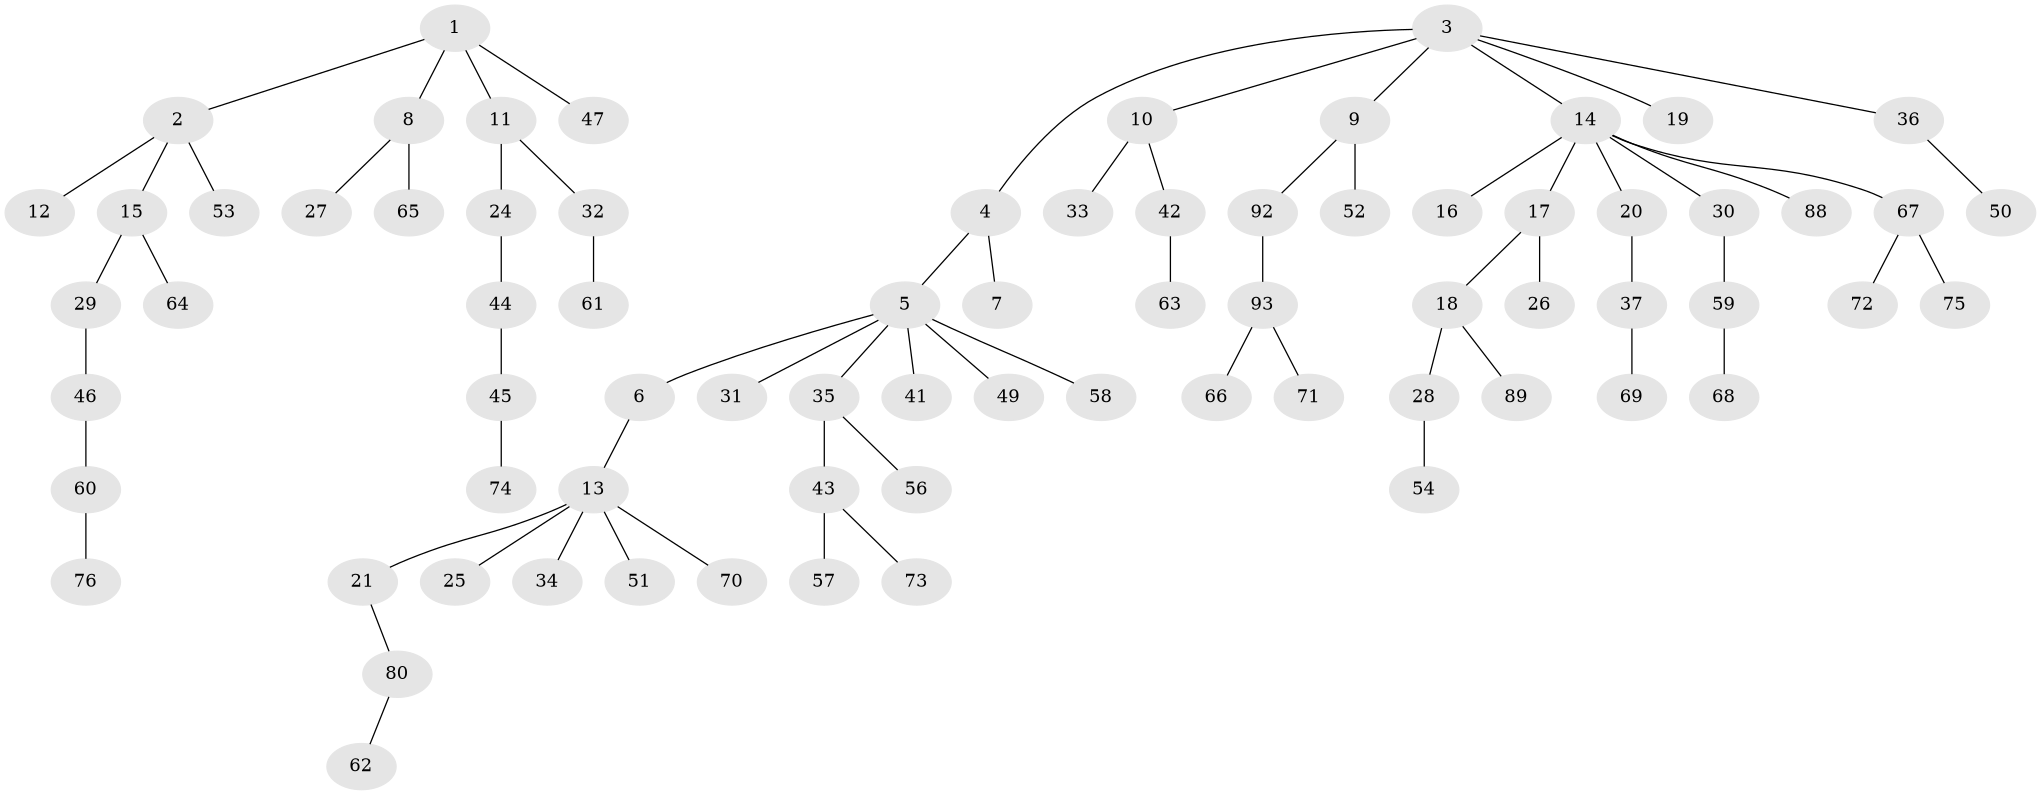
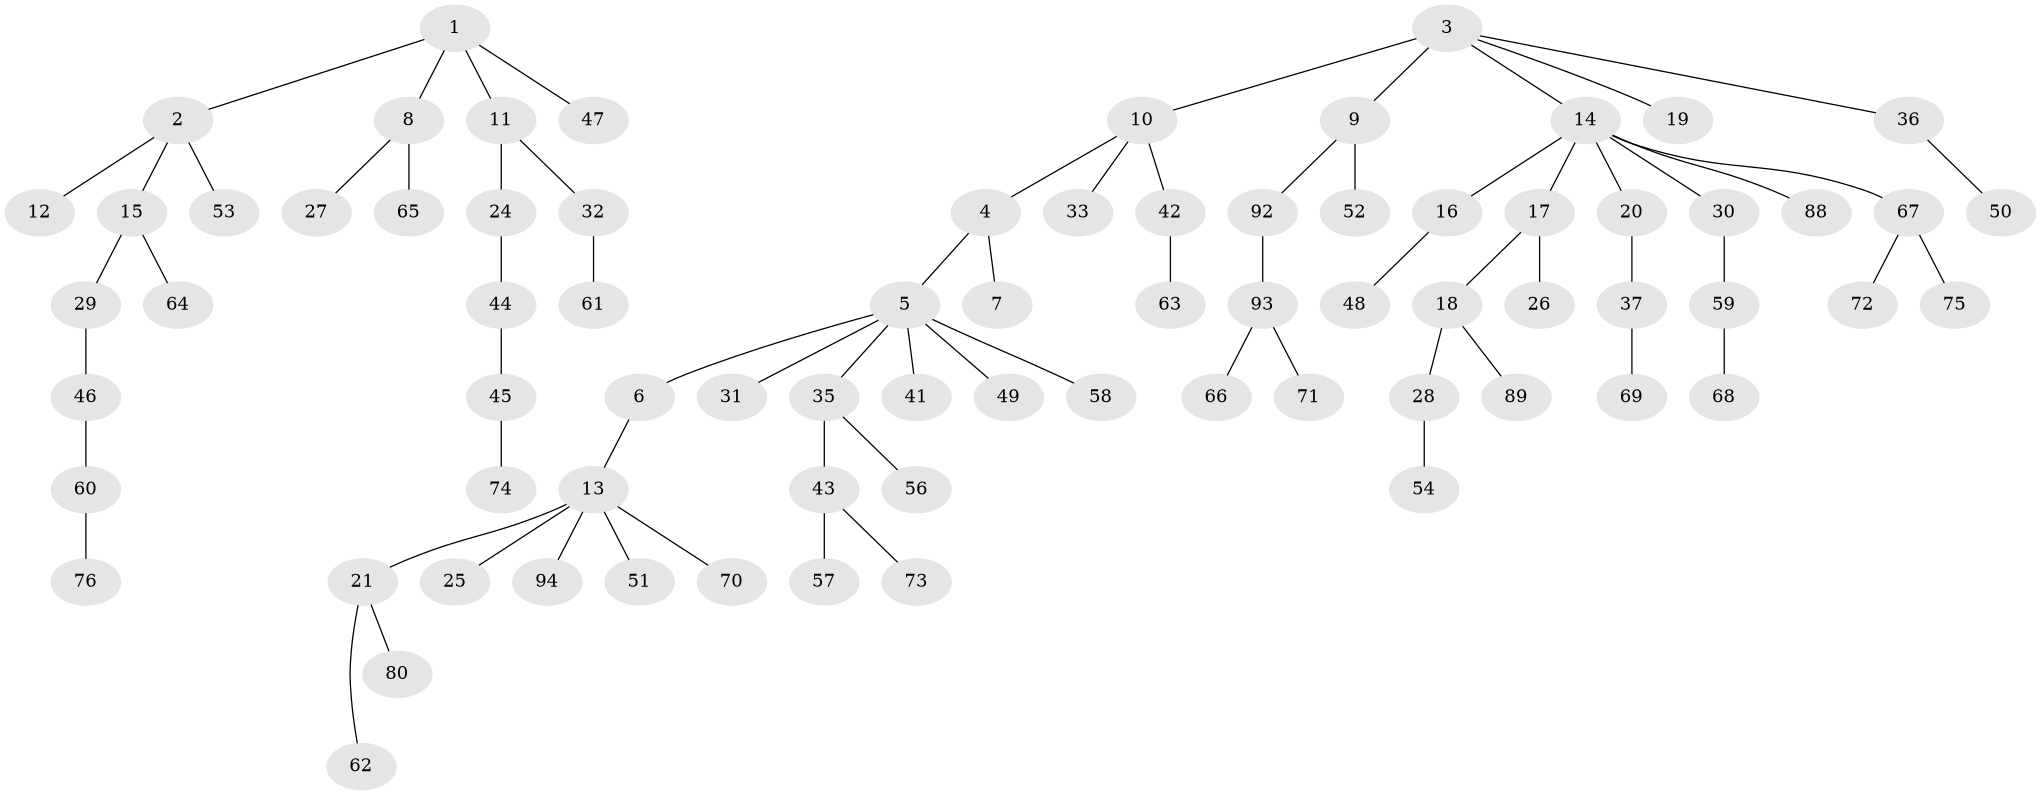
edge "3" -- "4": now "10" -- "4"
node "48": added
node "34": label "34" -> "94"
edge "80" -- "62": now "21" -- "62"
